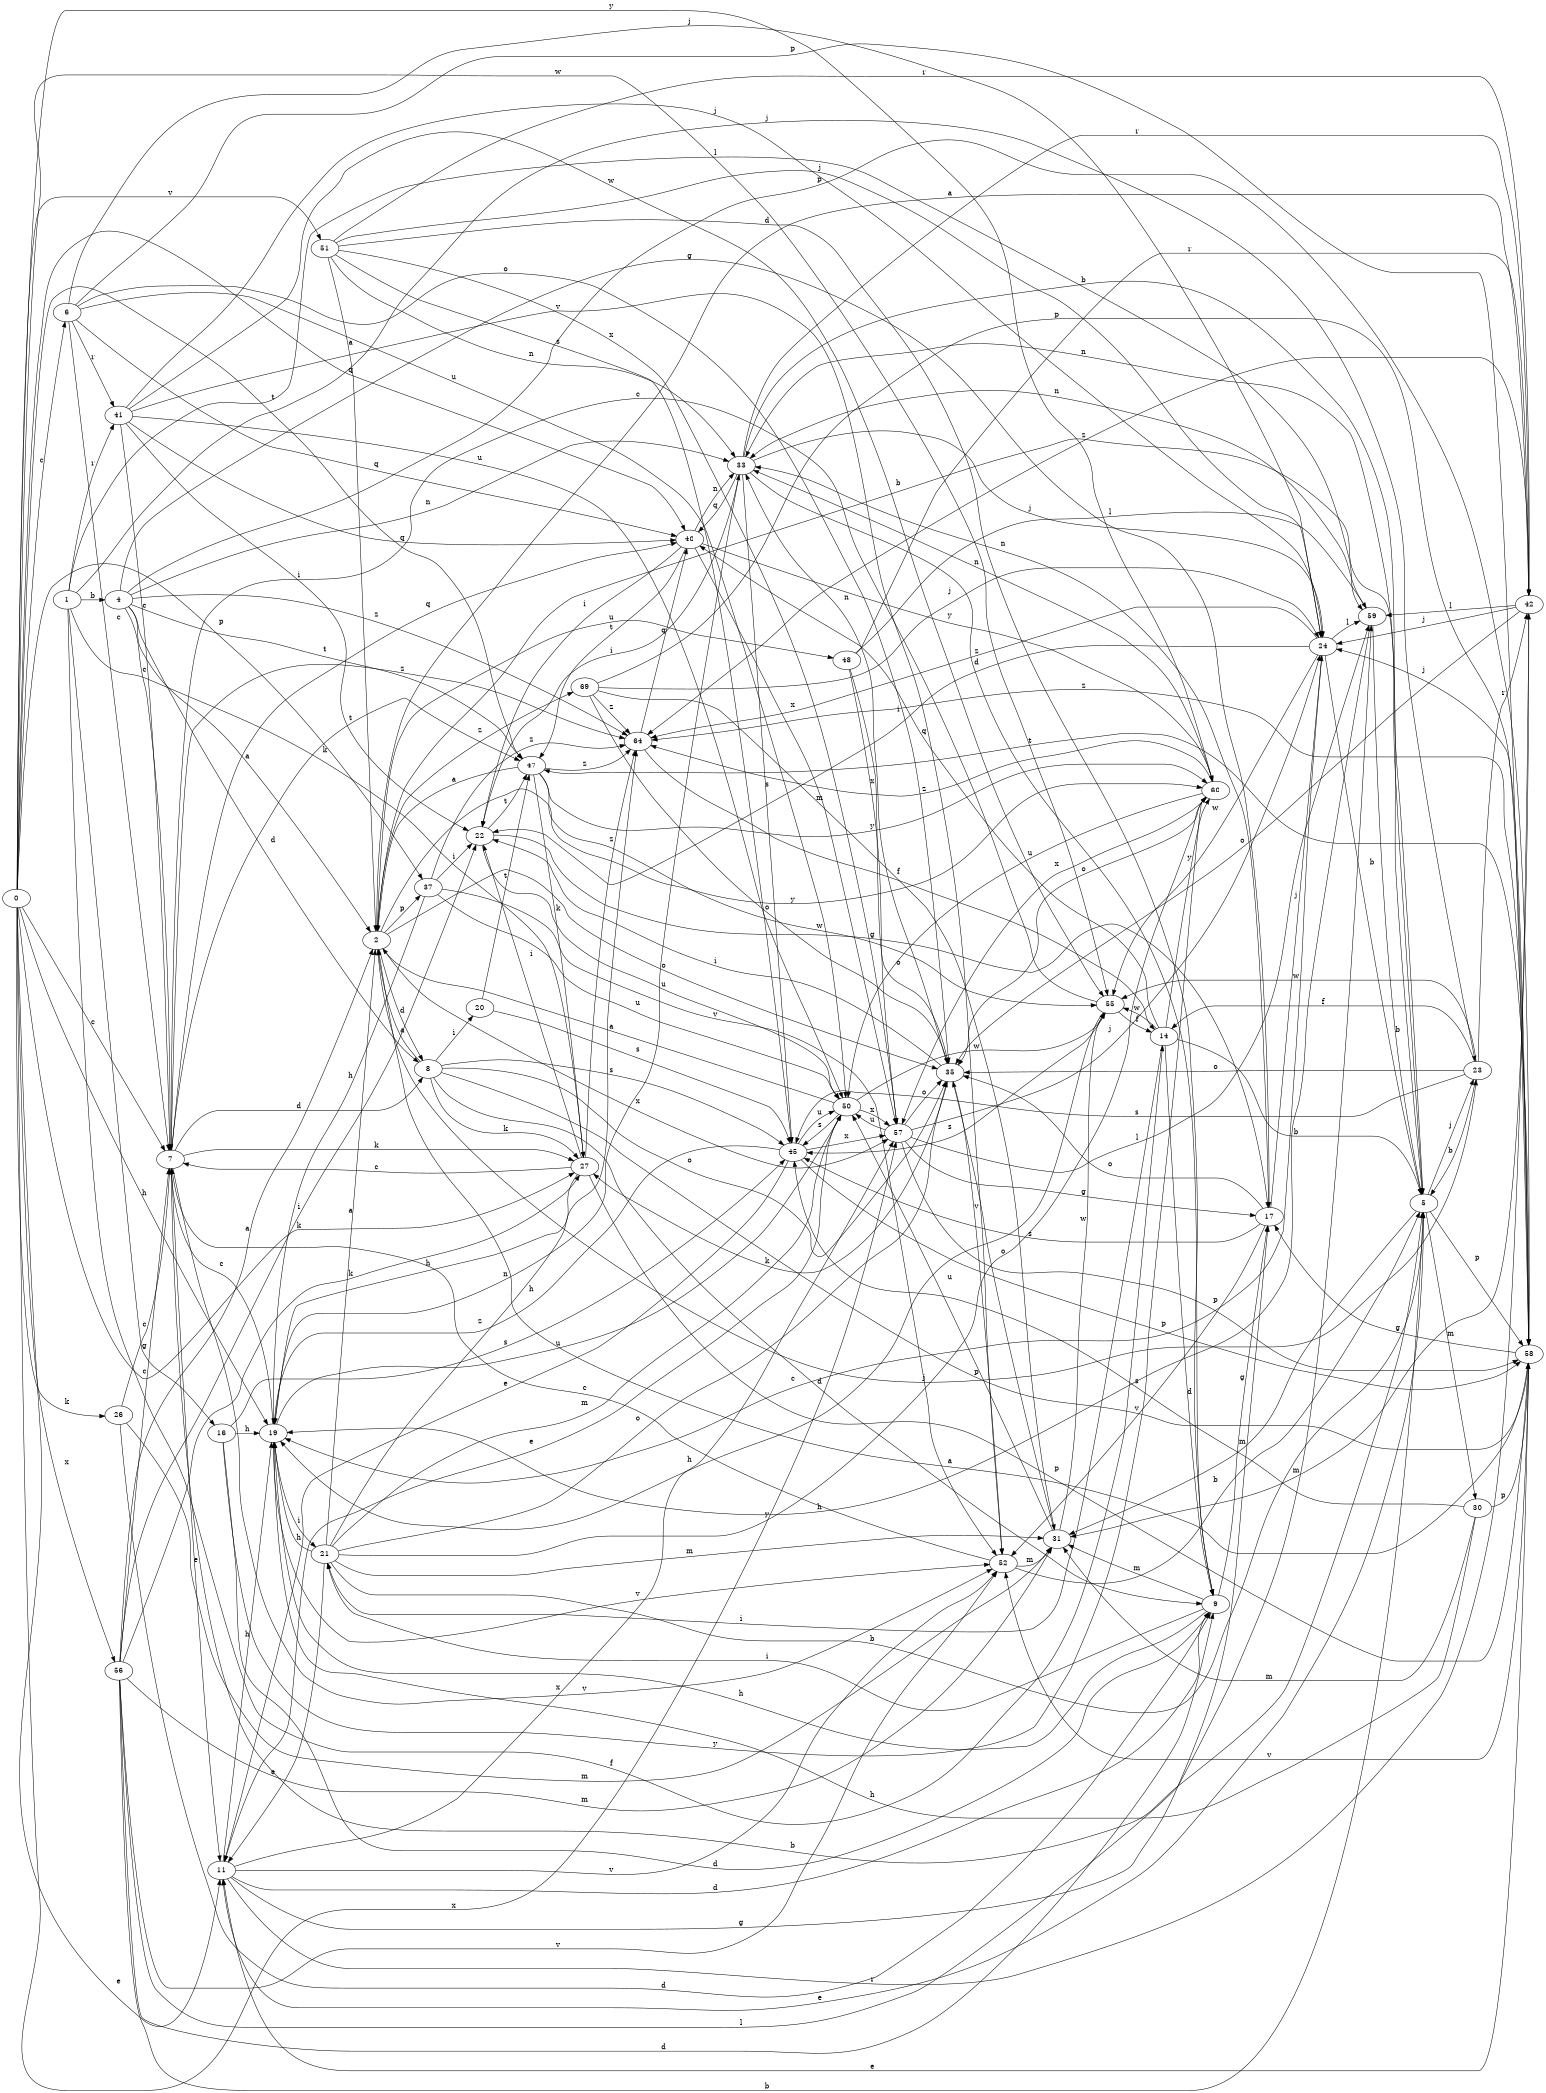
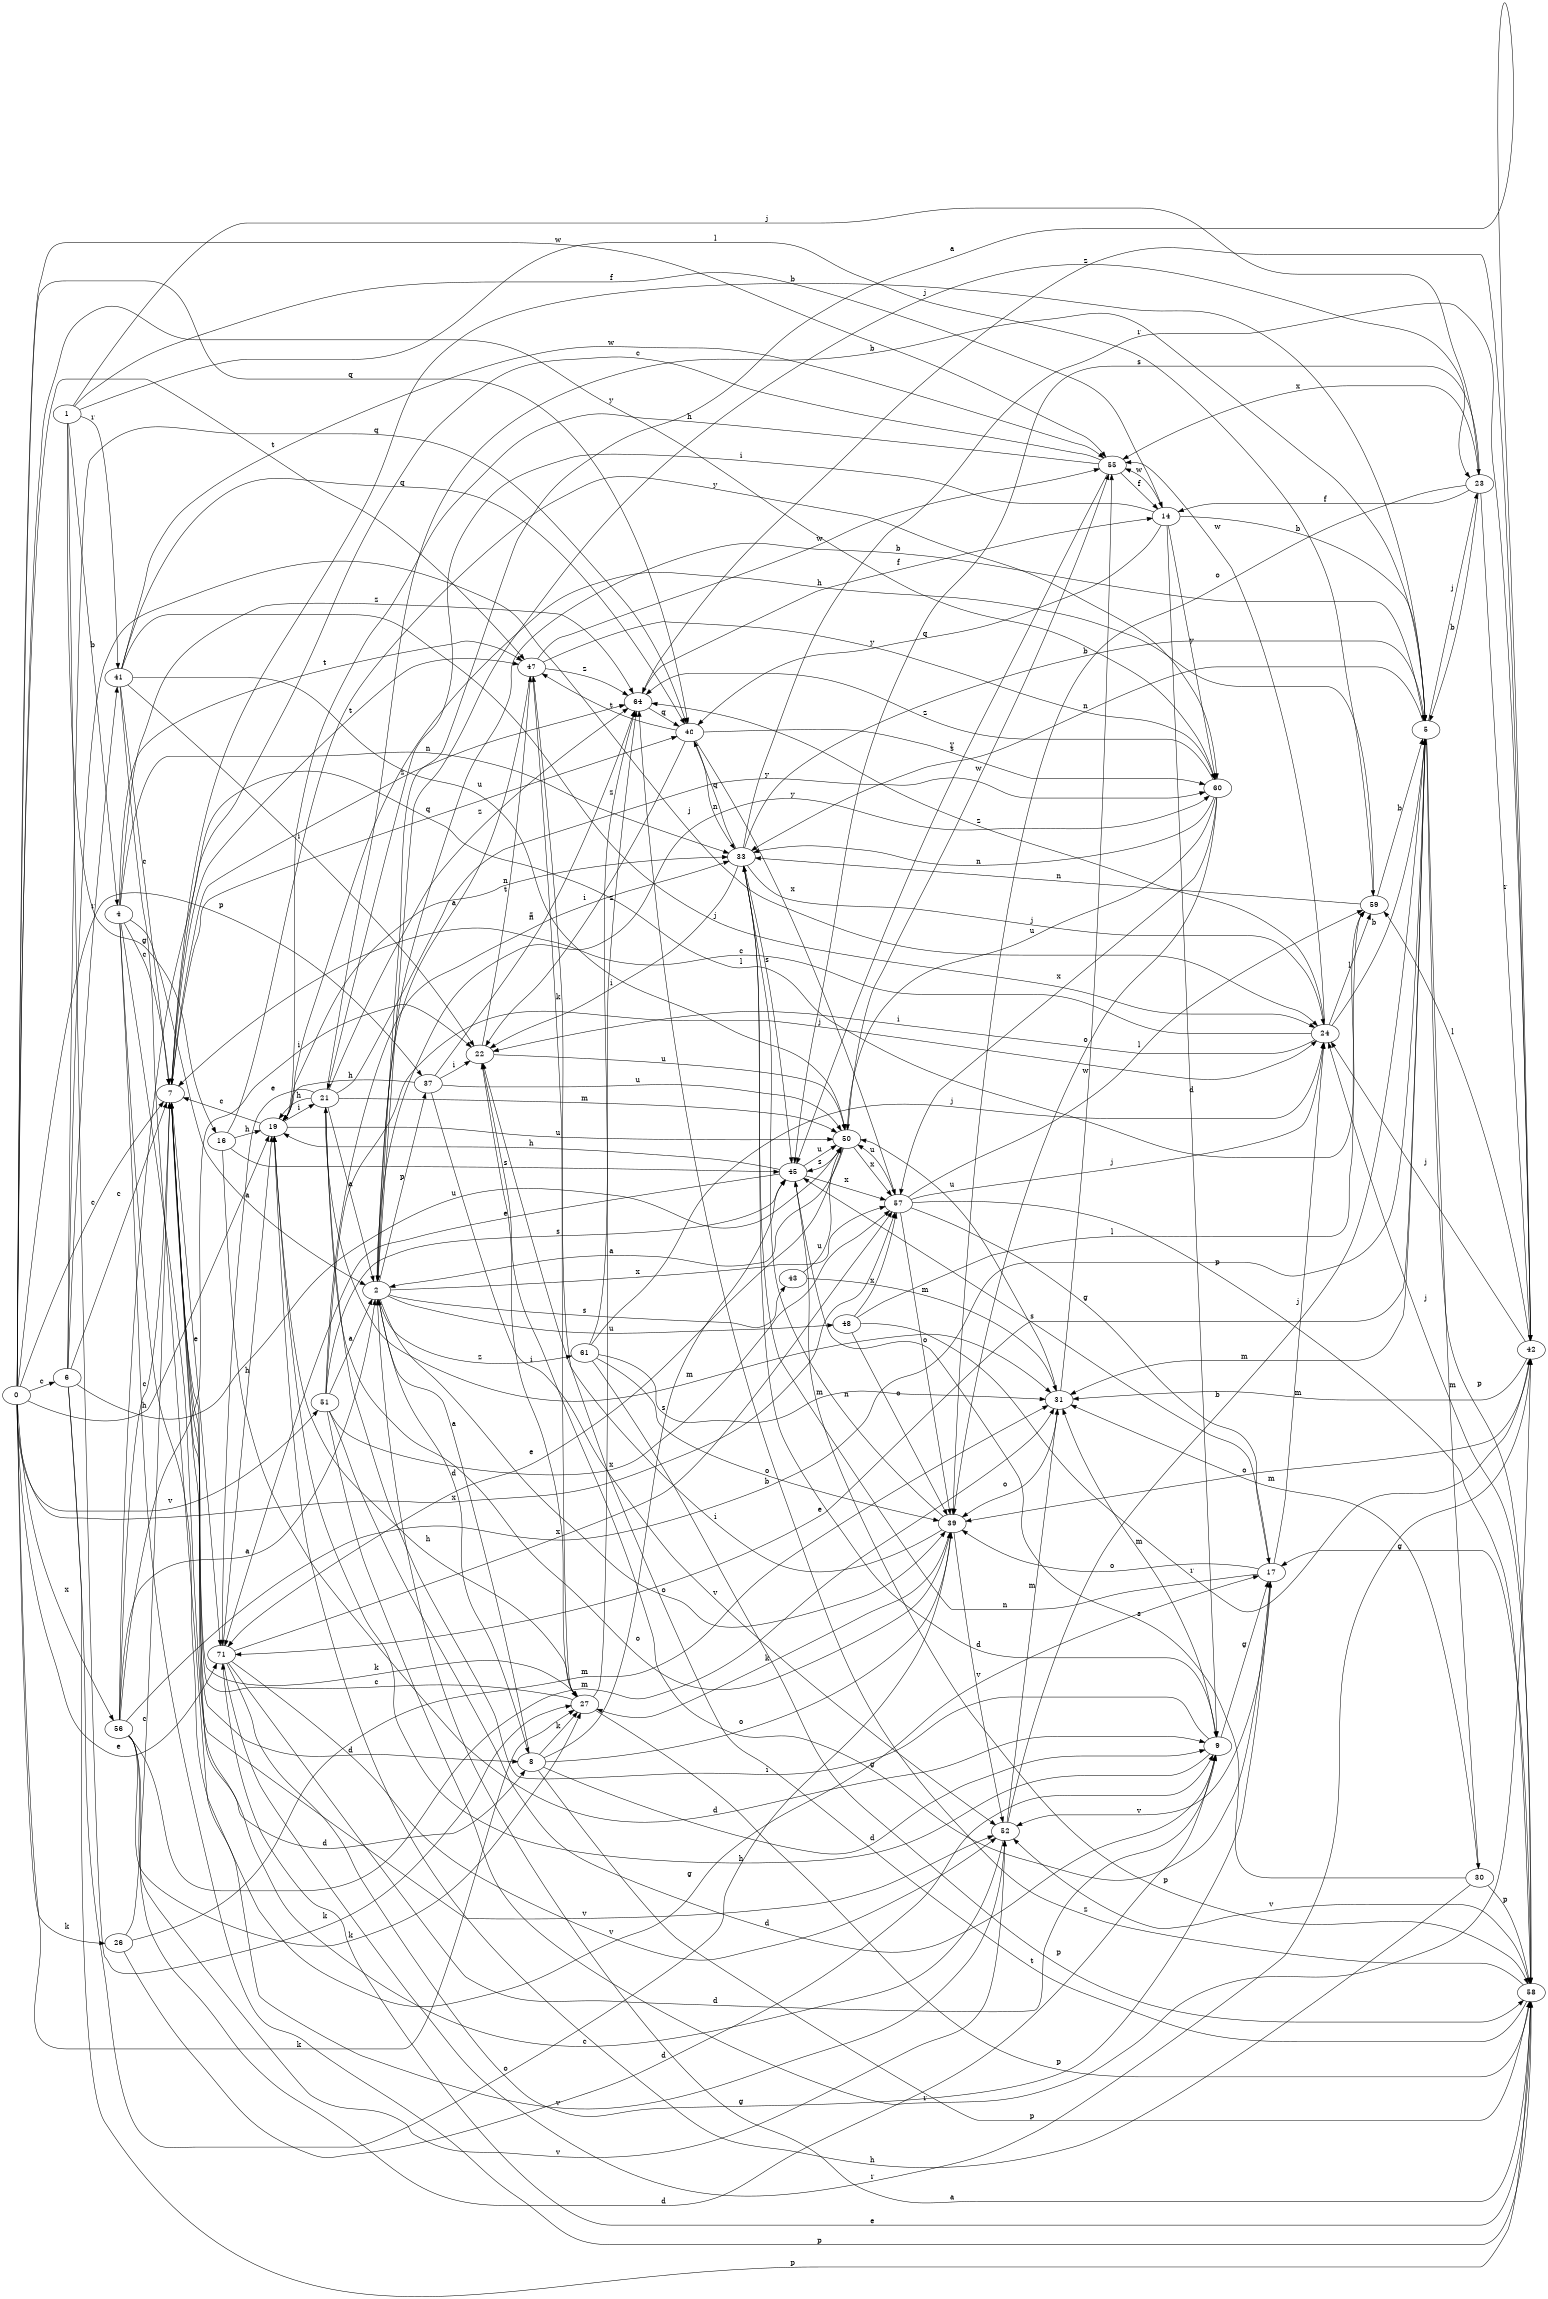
node "69": label "69" -> "61"
edge "23" -> "55": label "w" -> "x"
node "20": removed
node "35": label "35" -> "39"
node "43": added
edge "24" -> "19": now "24" -> "7"
edge "19" -> "52": removed, label "v"
node "11": label "11" -> "71"
